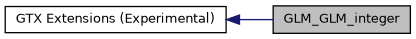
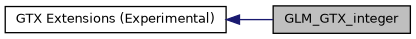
node "GLM_GLM_integer": label "GLM_GLM_integer" -> "GLM_GTX_integer"
